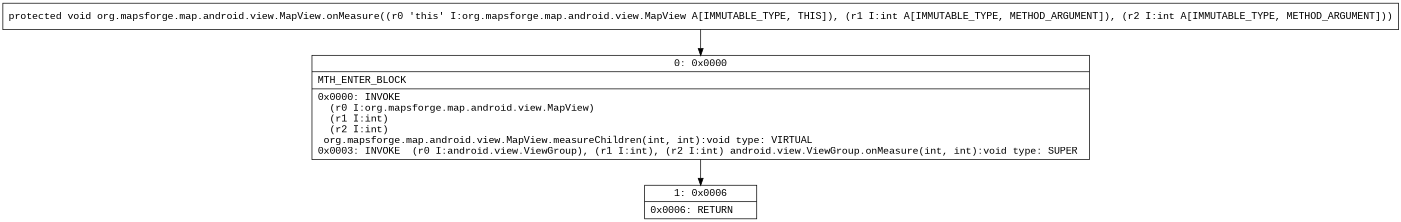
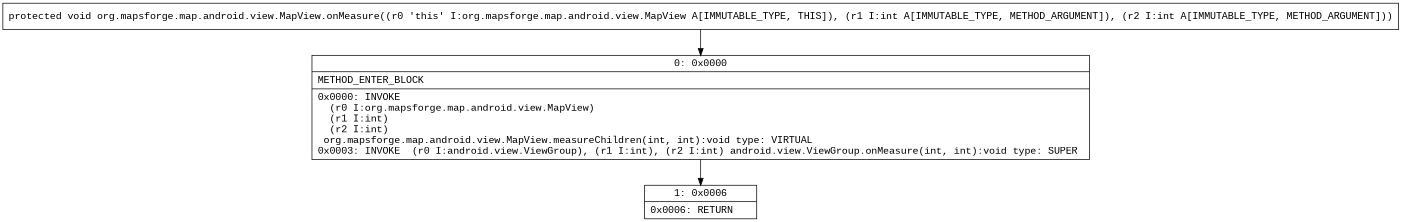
node "0: 0x0000": text "MTH_ENTER_BLOCK" -> "METHOD_ENTER_BLOCK"
